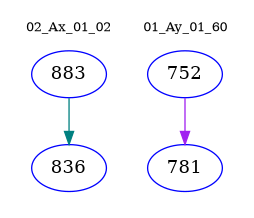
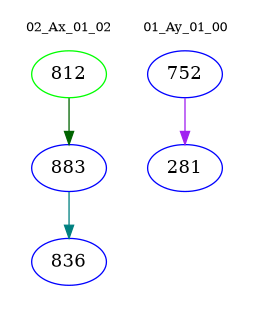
cluster "01_Ay_01_60": label "01_Ay_01_60" -> "01_Ay_01_00"
node "812": added
node "781": label "781" -> "281"
